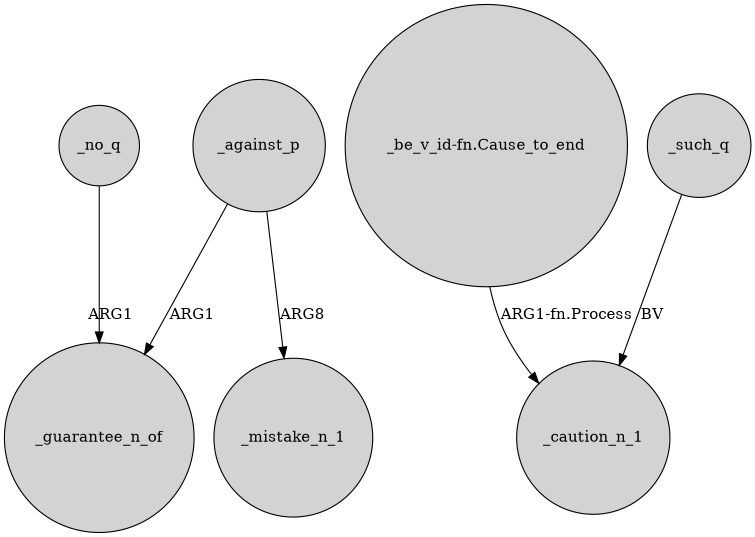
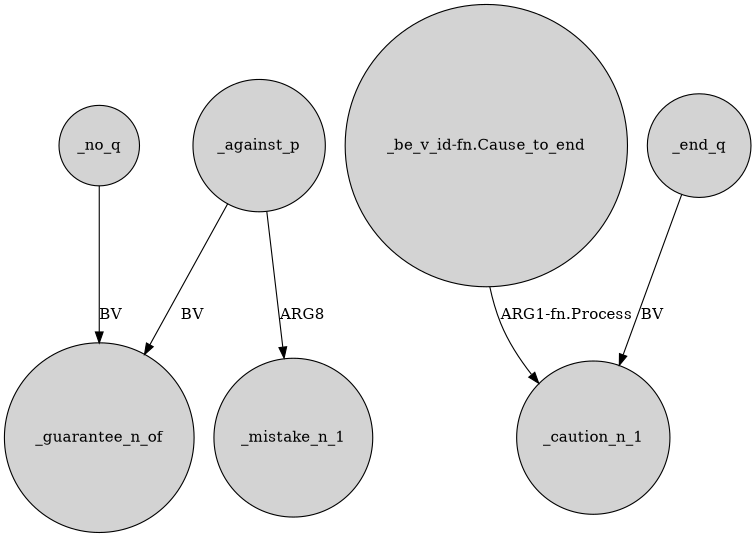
node "_such_q": label "_such_q" -> "_end_q"
edge "_no_q" -> "_guarantee_n_of": label "ARG1" -> "BV"
edge "_against_p" -> "_guarantee_n_of": label "ARG1" -> "BV"
